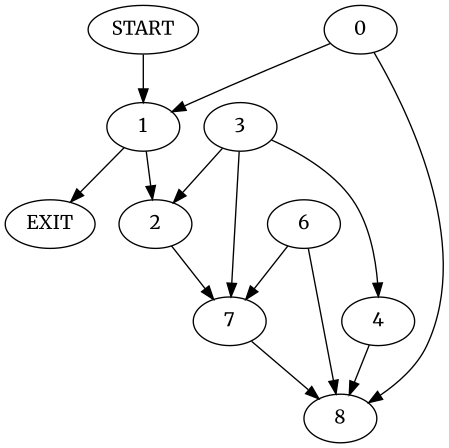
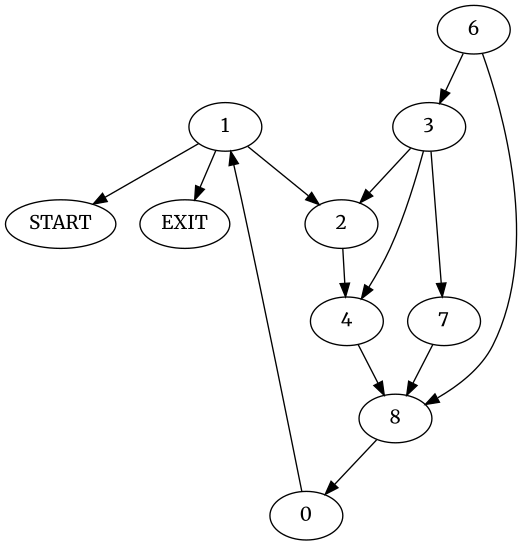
edge "START" -> "1": reversed
edge "0" -> "8": reversed
edge "2" -> "7": now "2" -> "4"
edge "6" -> "7": now "6" -> "3"
